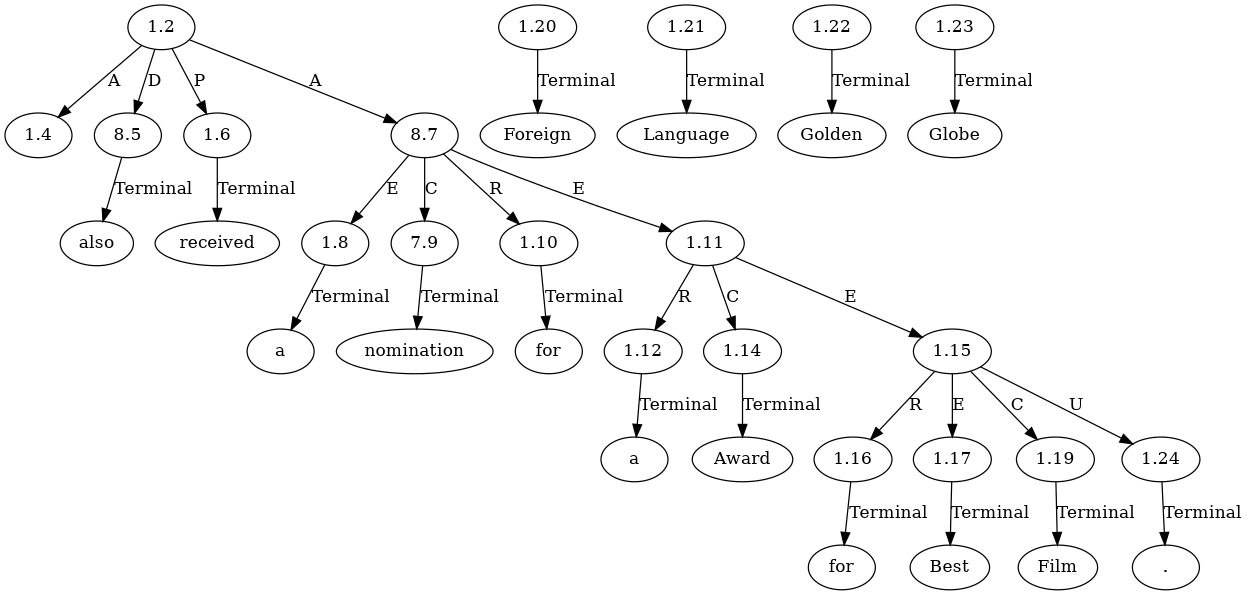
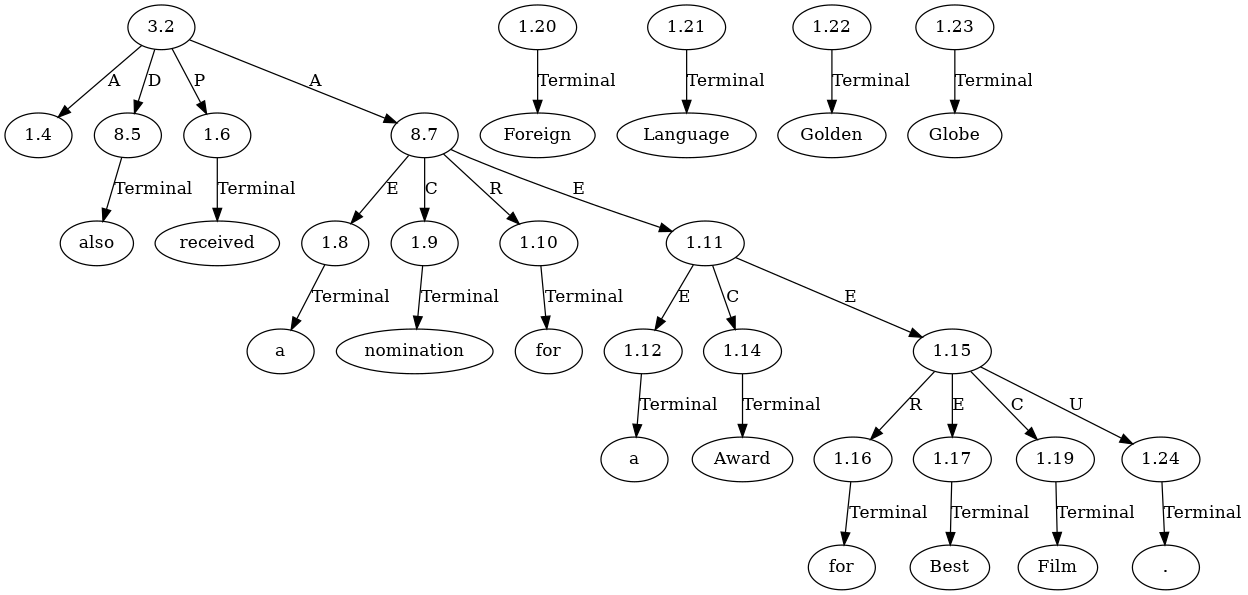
node "1.2": label "1.2" -> "3.2"
node "7.9": label "7.9" -> "1.9"
edge "1.11" -> "1.12": label "R" -> "E"
